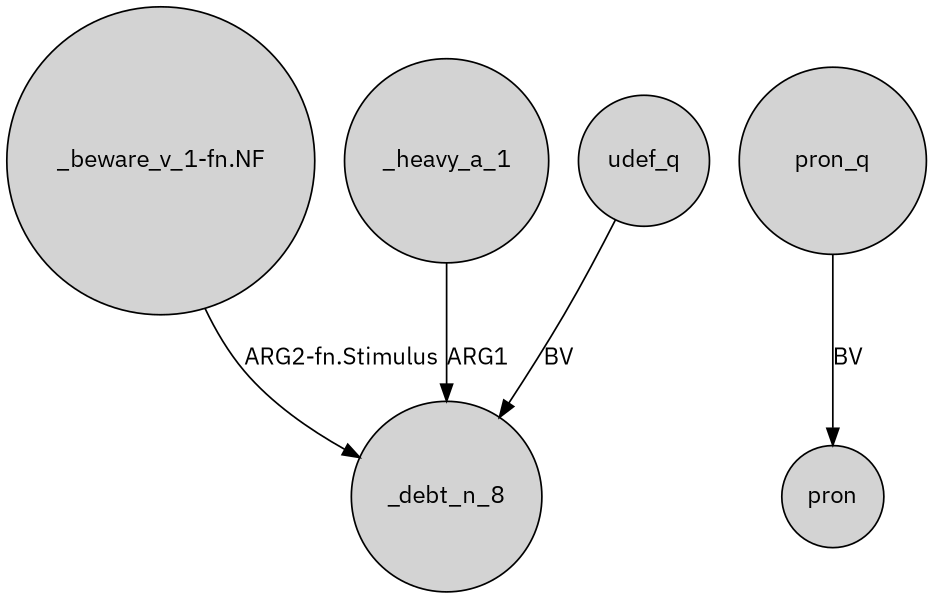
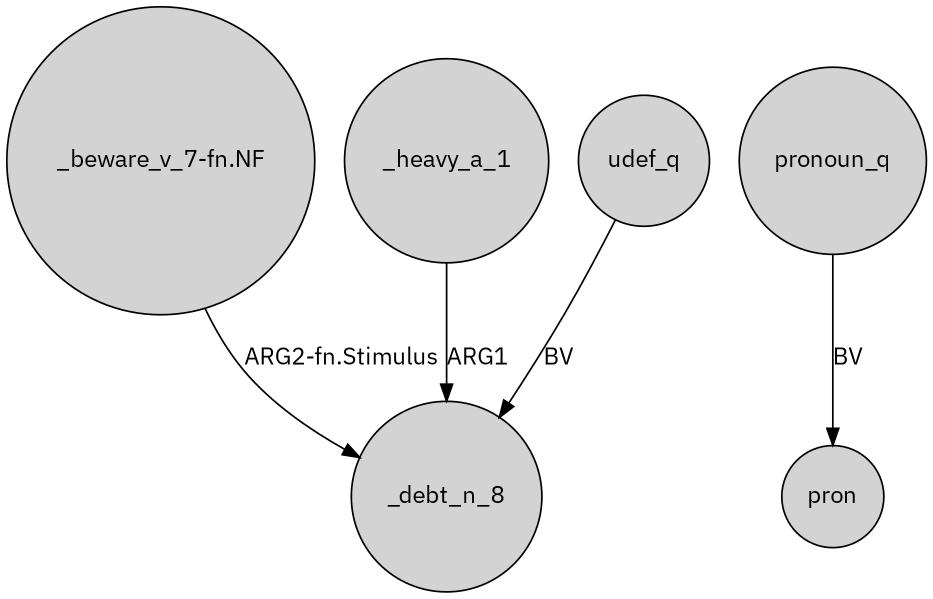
node "_beware_v_1-fn.NF": label "_beware_v_1-fn.NF" -> "_beware_v_7-fn.NF"
node "pron_q": label "pron_q" -> "pronoun_q"
